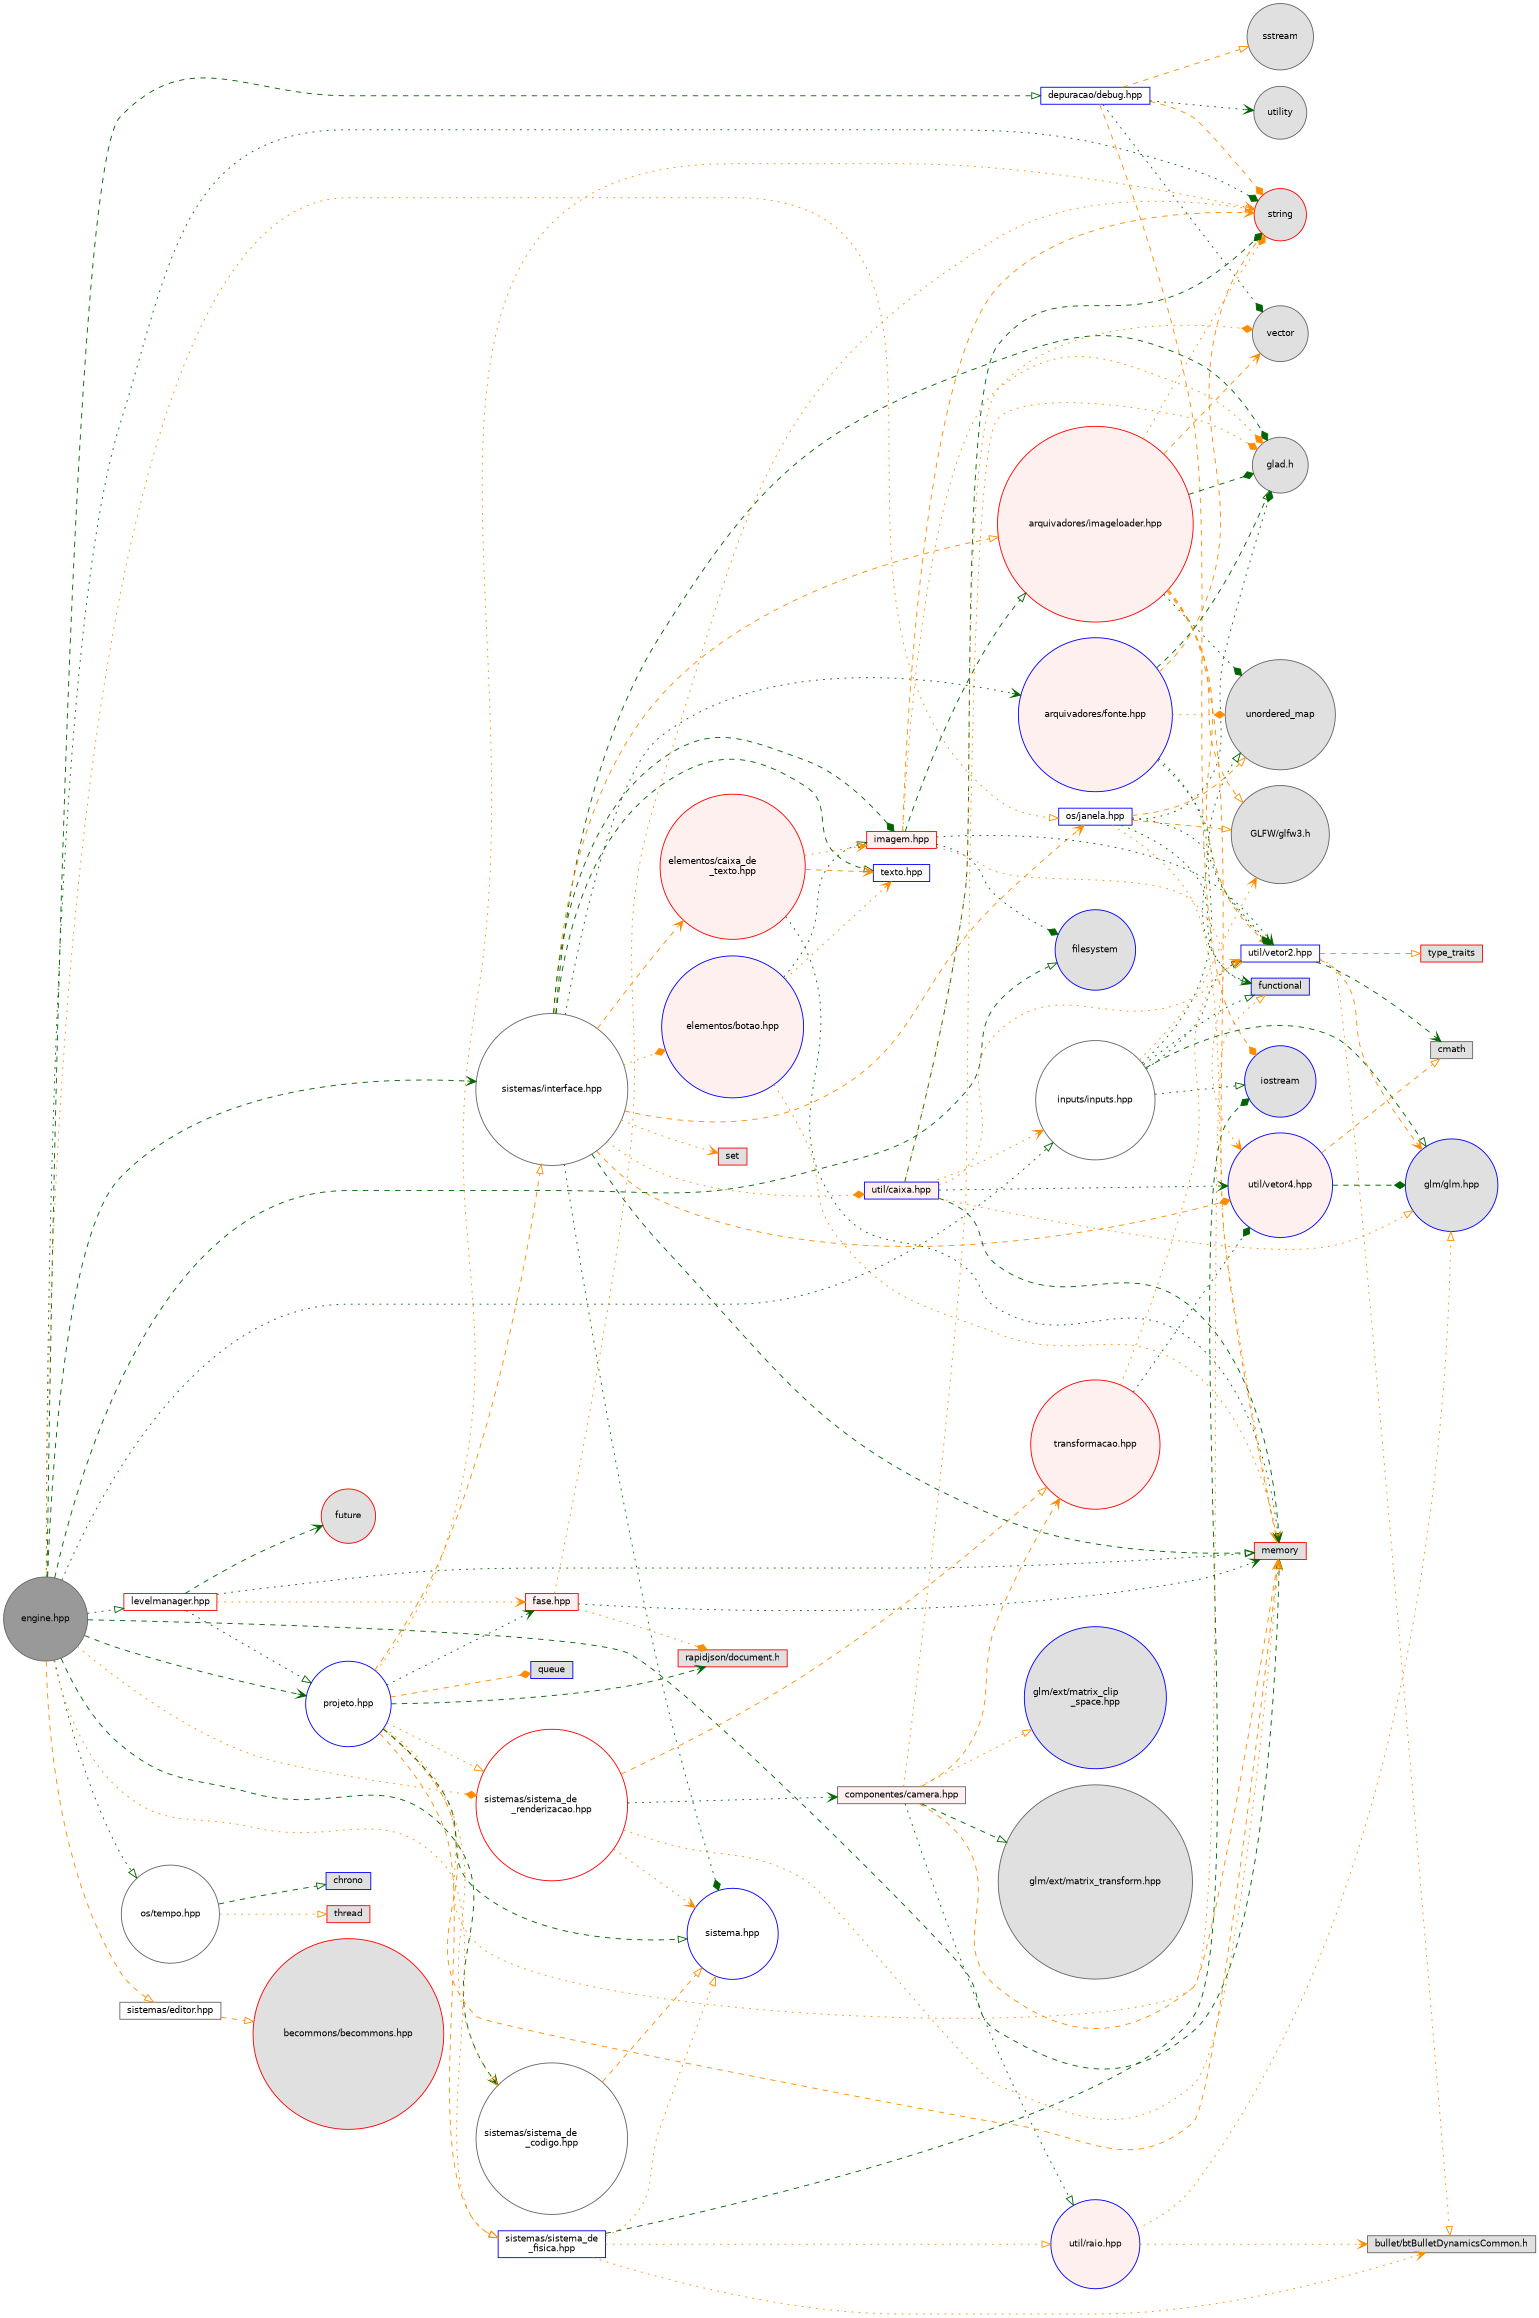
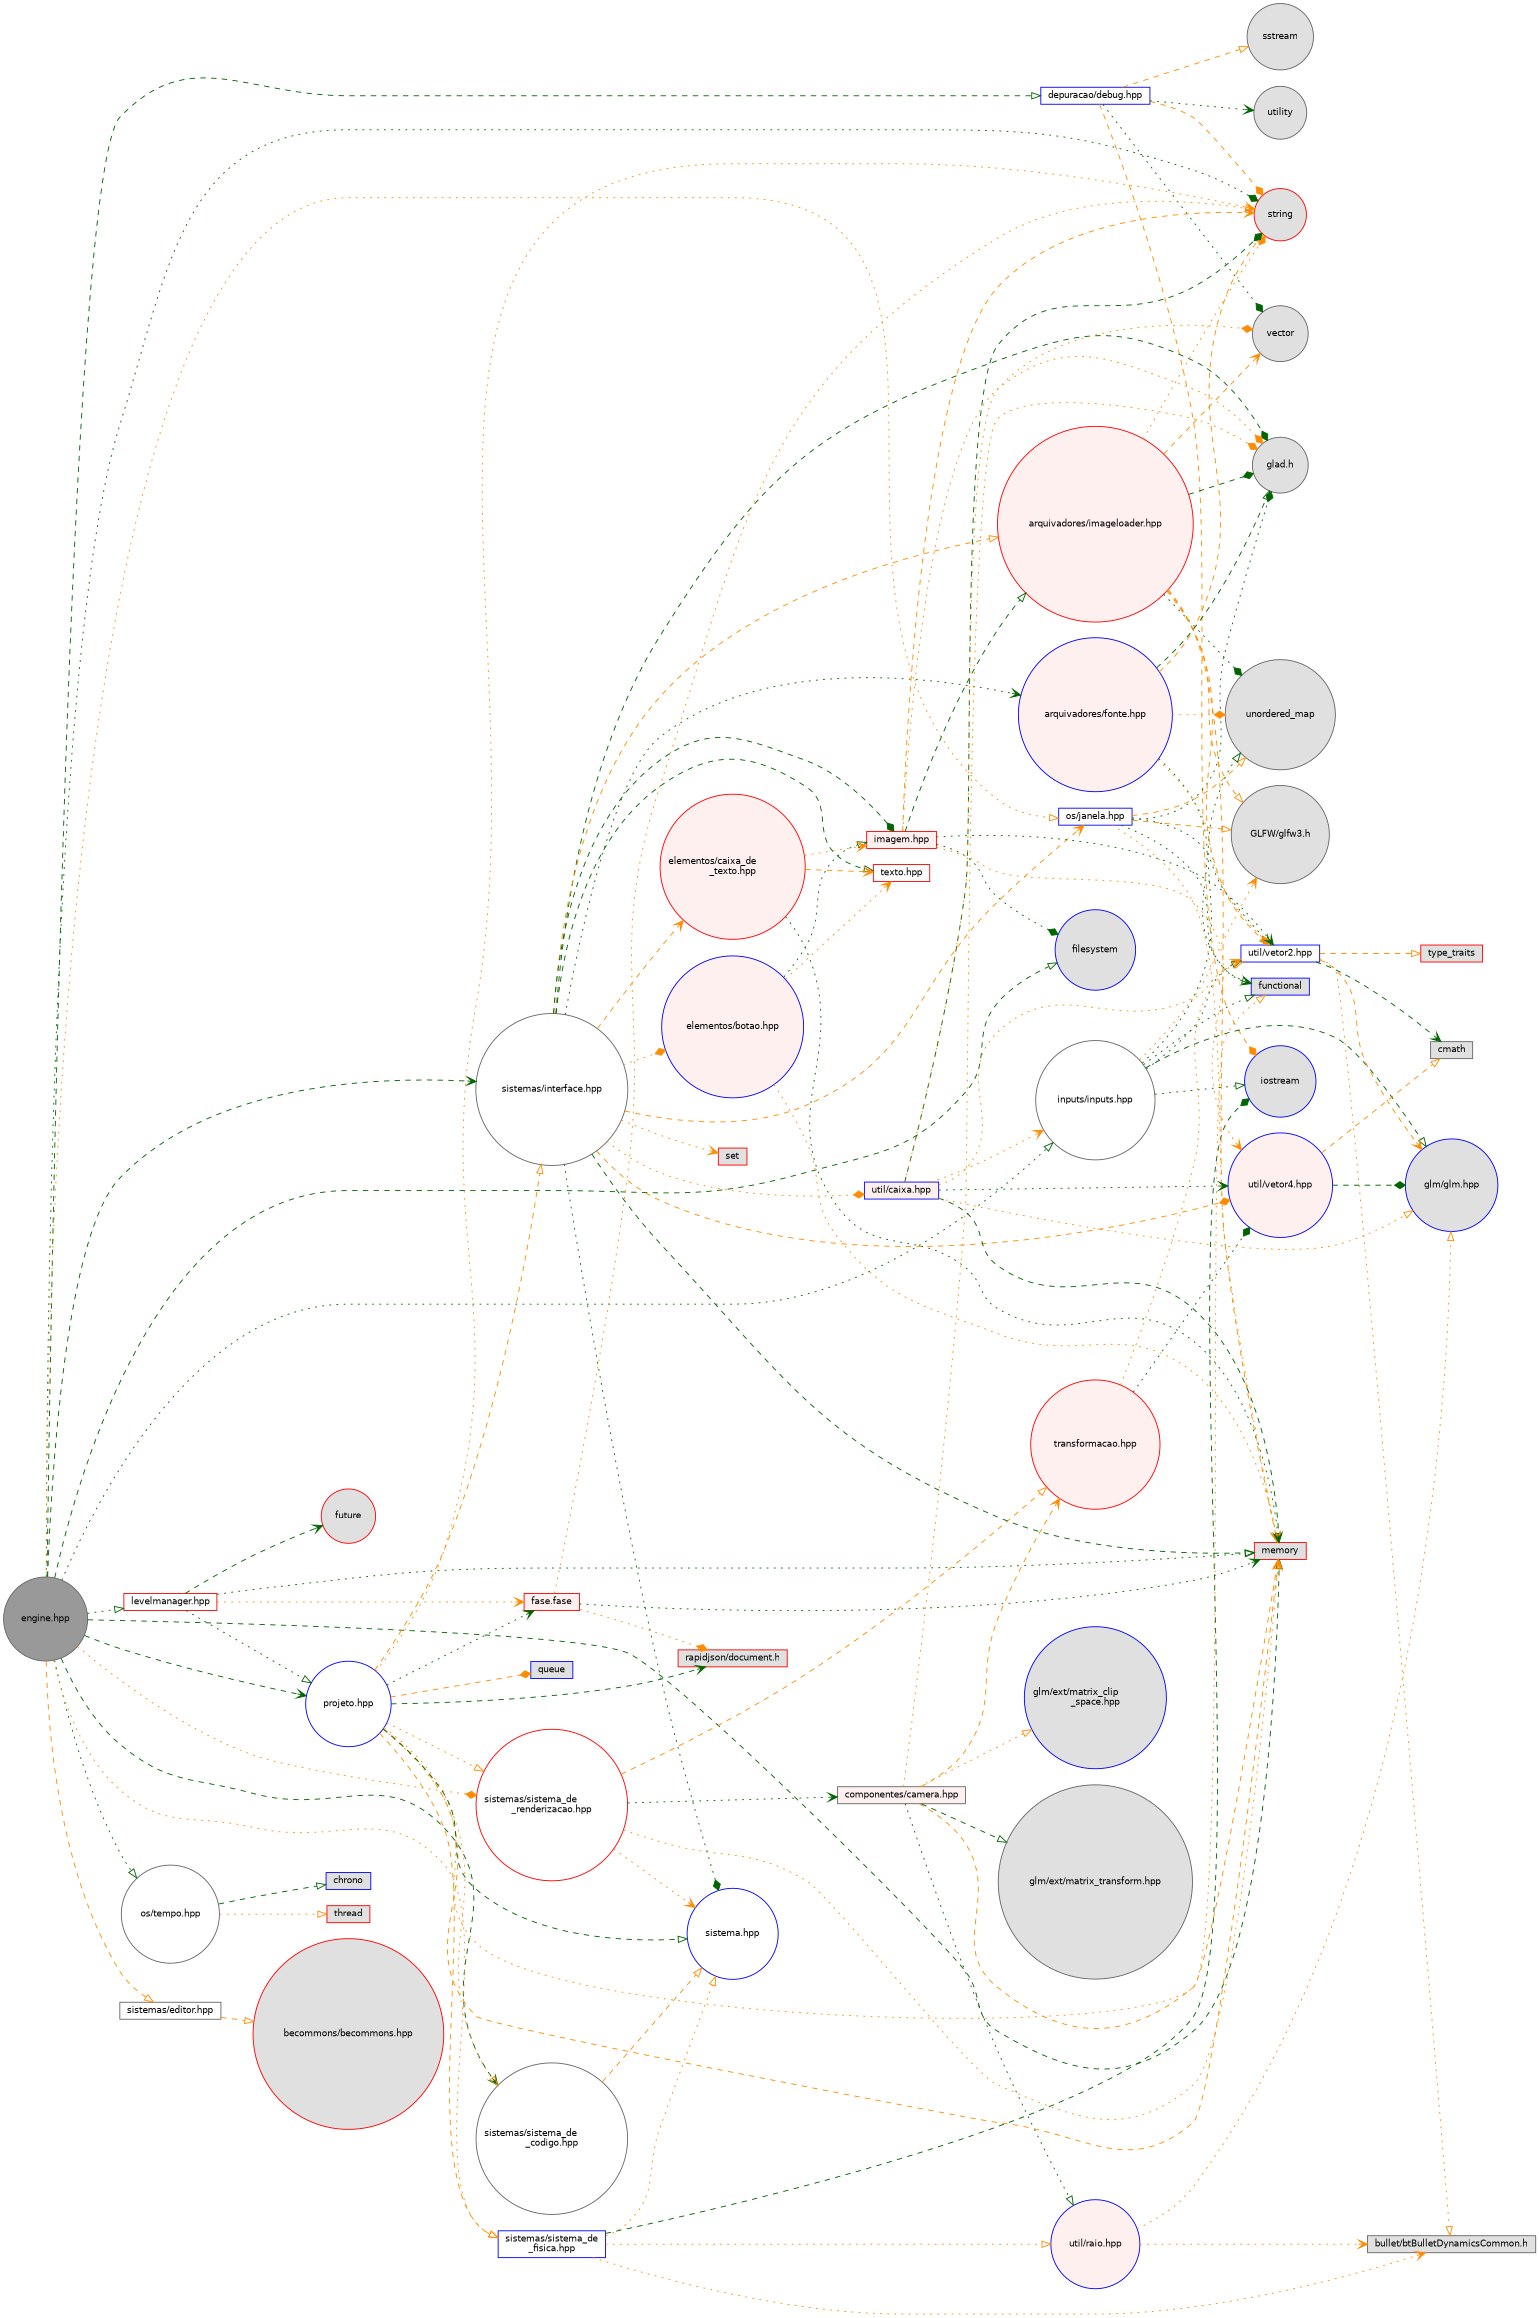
edge "arquivadores/fonte.hpp" -> "util/vetor2.hpp": color darkgreen -> darkorange
node "texto.hpp": color blue -> red
node "fase.hpp": label "fase.hpp" -> "fase.fase"
